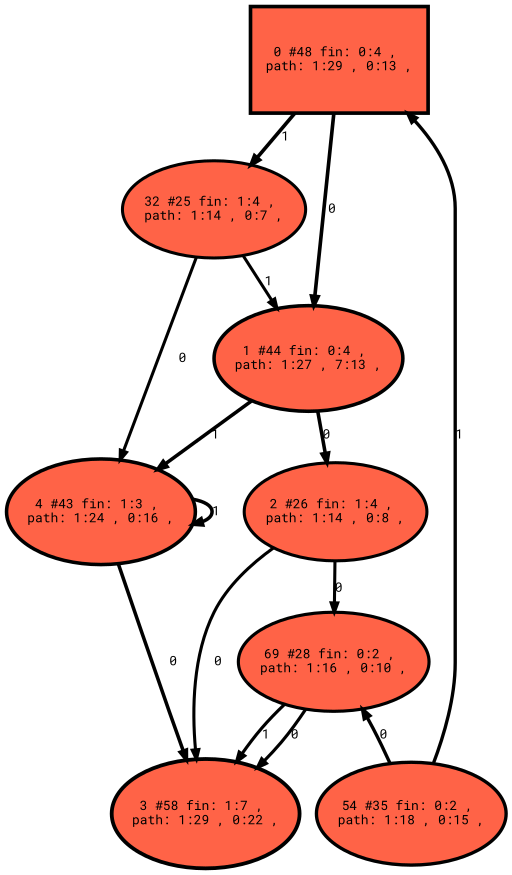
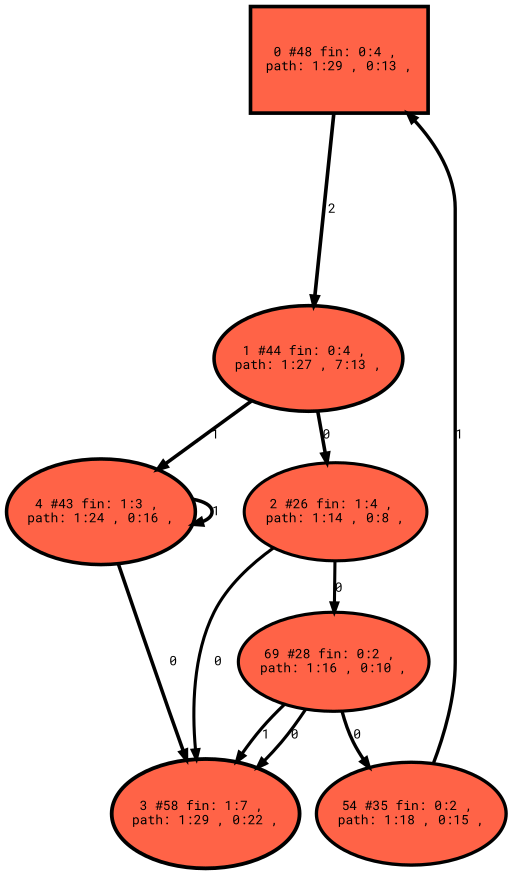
node "32 #25 fin: 1:4 , path: 1:14 , 0:7 ,": removed
edge "0 #48 fin: 0:4 , path: 1:29 , 0:13 ," -> "1 #44 fin: 0:4 , path: 1:27 , 7:13 ,": label "0 " -> "2 "
edge "54 #35 fin: 0:2 , path: 1:18 , 0:15 ," -> "69 #28 fin: 0:2 , path: 1:16 , 0:10 ,": reversed
